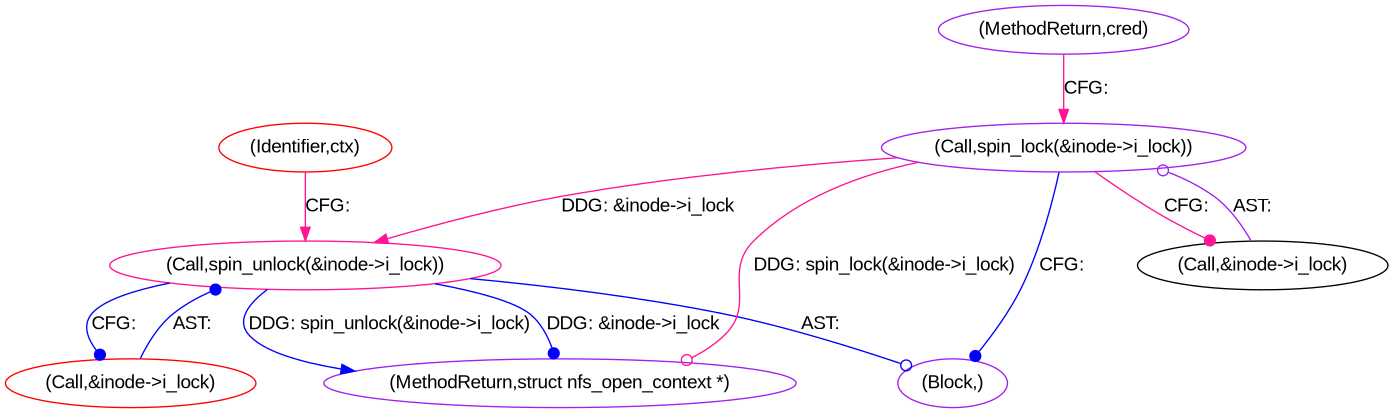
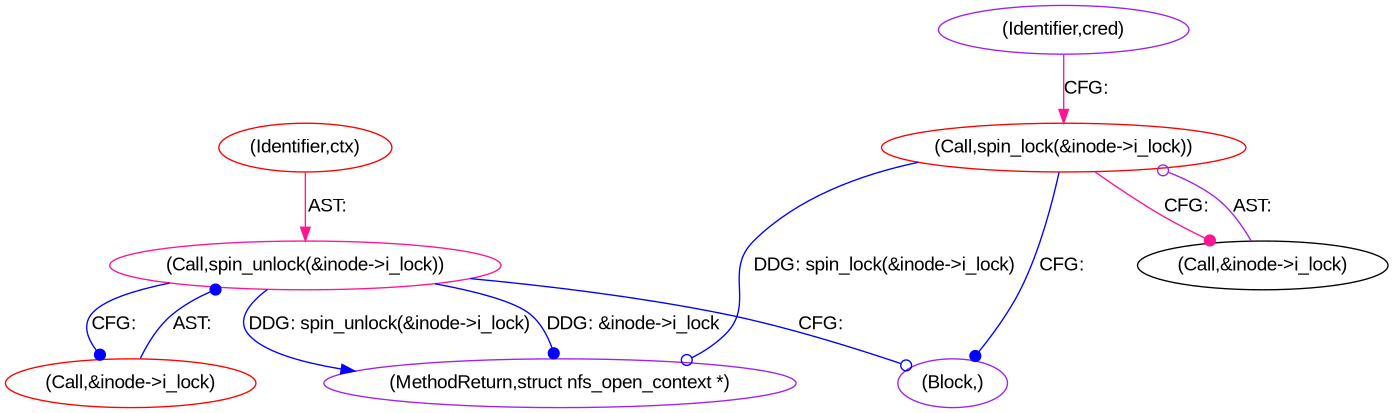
node "(MethodReturn,cred)": label "(MethodReturn,cred)" -> "(Identifier,cred)"
node "(Call,spin_lock(&inode->i_lock))": color purple -> red
edge "(Call,spin_lock(&inode->i_lock))" -> "(Call,spin_unlock(&inode->i_lock))": removed, label "DDG: &inode->i_lock"
edge "(Identifier,ctx)" -> "(Call,spin_unlock(&inode->i_lock))": label "CFG: " -> "AST: "
edge "(Call,spin_lock(&inode->i_lock))" -> "(MethodReturn,struct nfs_open_context *)": color deeppink -> blue
edge "(Call,spin_unlock(&inode->i_lock))" -> "(Block,)": label "AST: " -> "CFG: "
